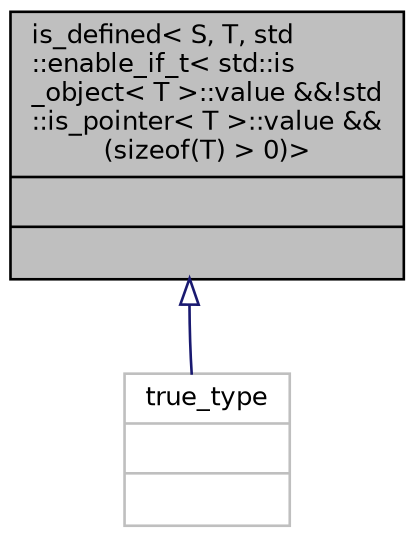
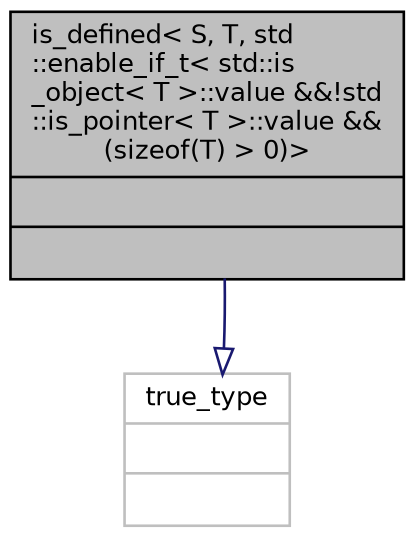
edge "true_type" -> "is_defined< S, T, std": reversed
